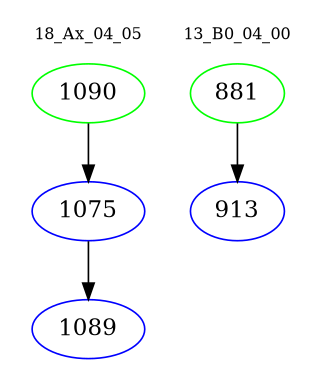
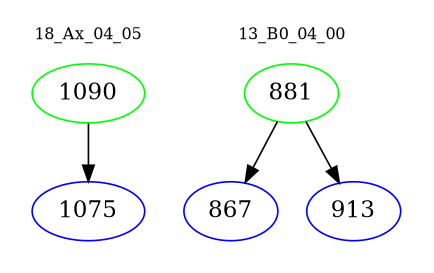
node "867": added
node "1089": removed
